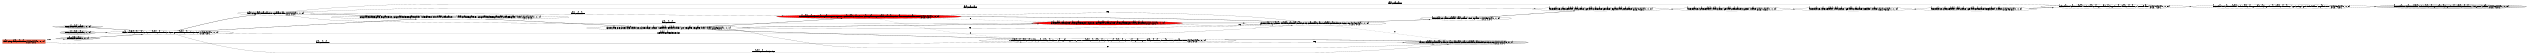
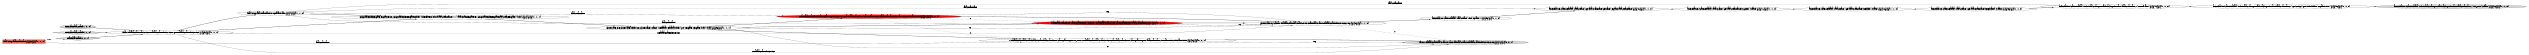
node "testCreateDataStream['1', '0', '0']": shape diamond -> ellipse
node "testCreateDataStream['0', '1', '0']": shape ellipse -> diamond
